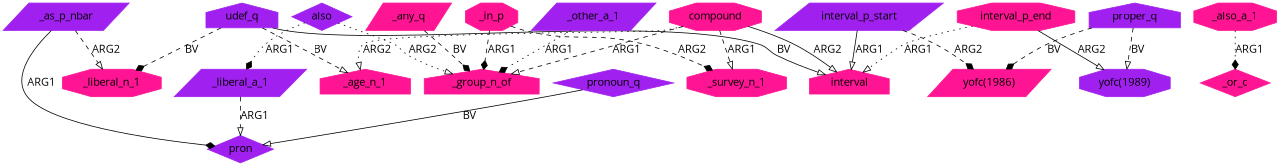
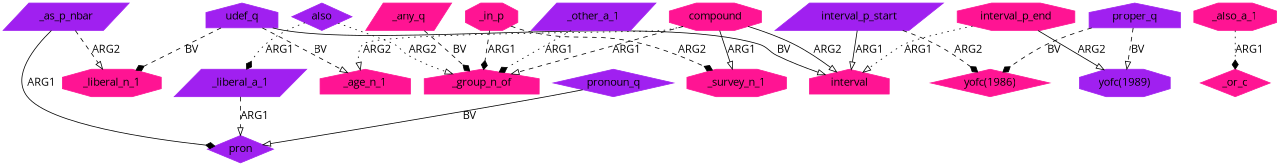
edge "compound" -> "_survey_n_1": style dashed -> solid
node "yofc(1986)": shape parallelogram -> diamond
